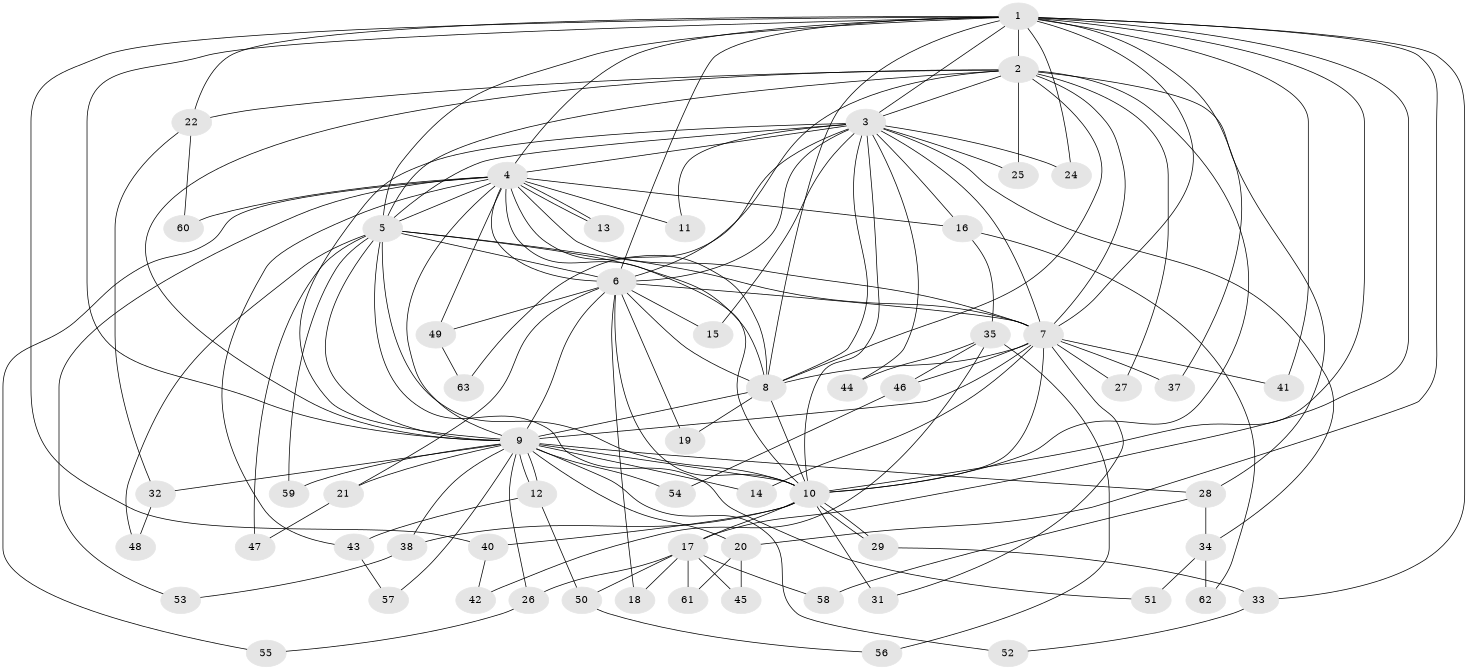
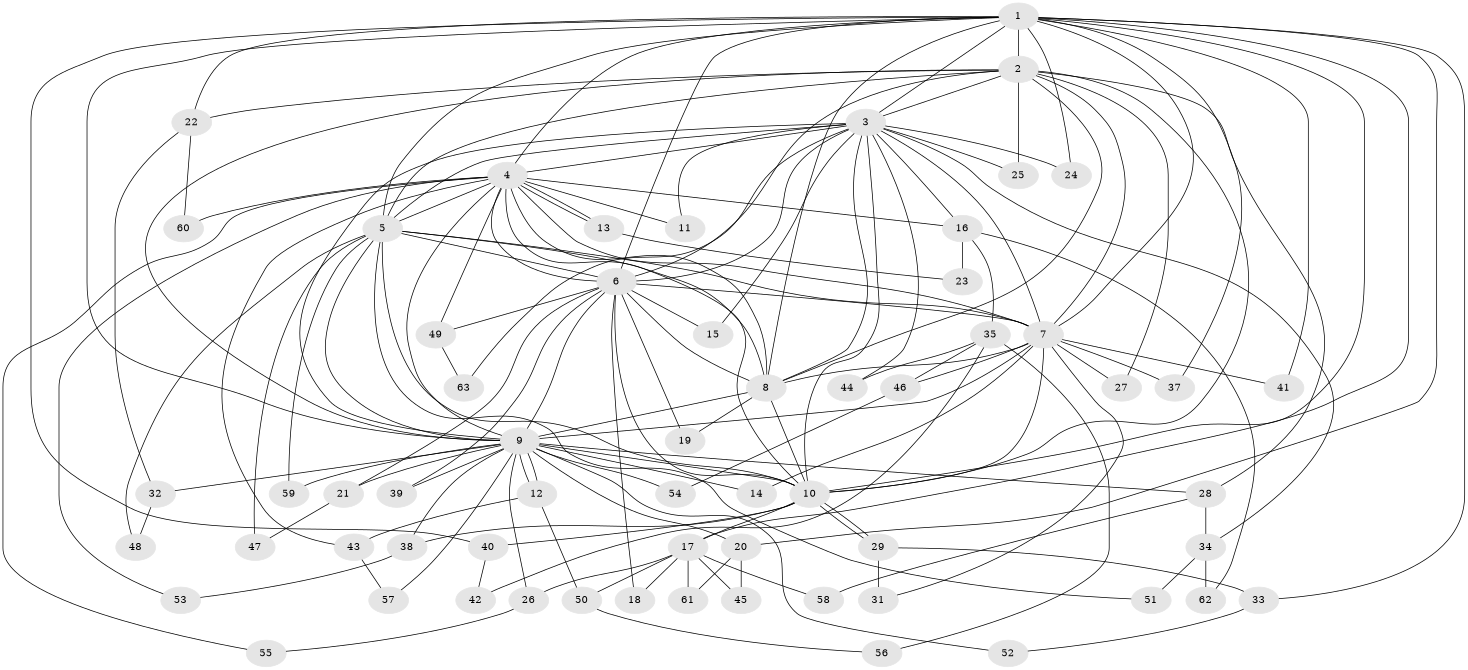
node "23": added
node "39": added
edge "10" -- "31": now "29" -- "31"
